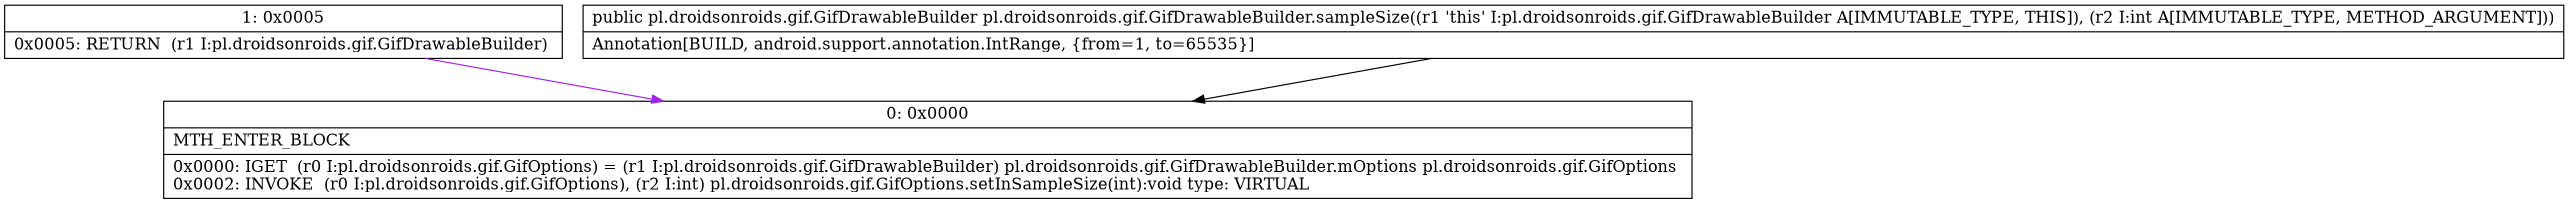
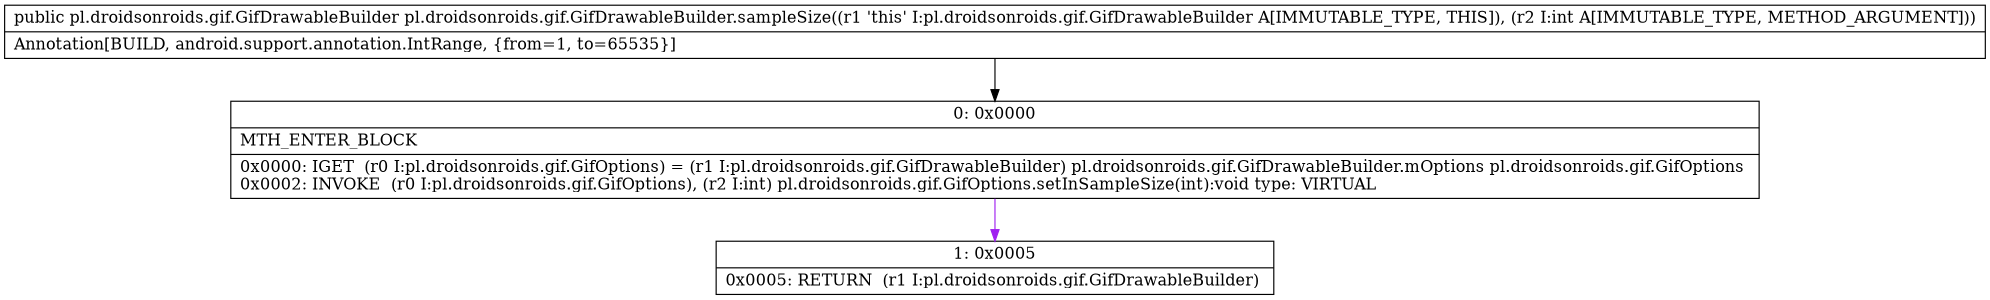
edge "1: 0x0005" -> "0: 0x0000": reversed
